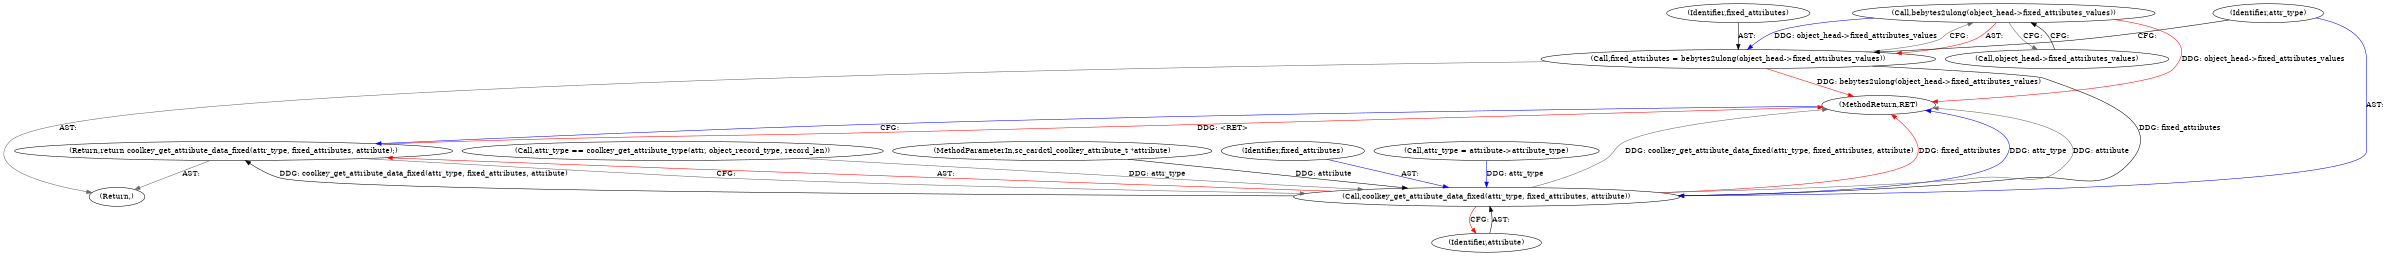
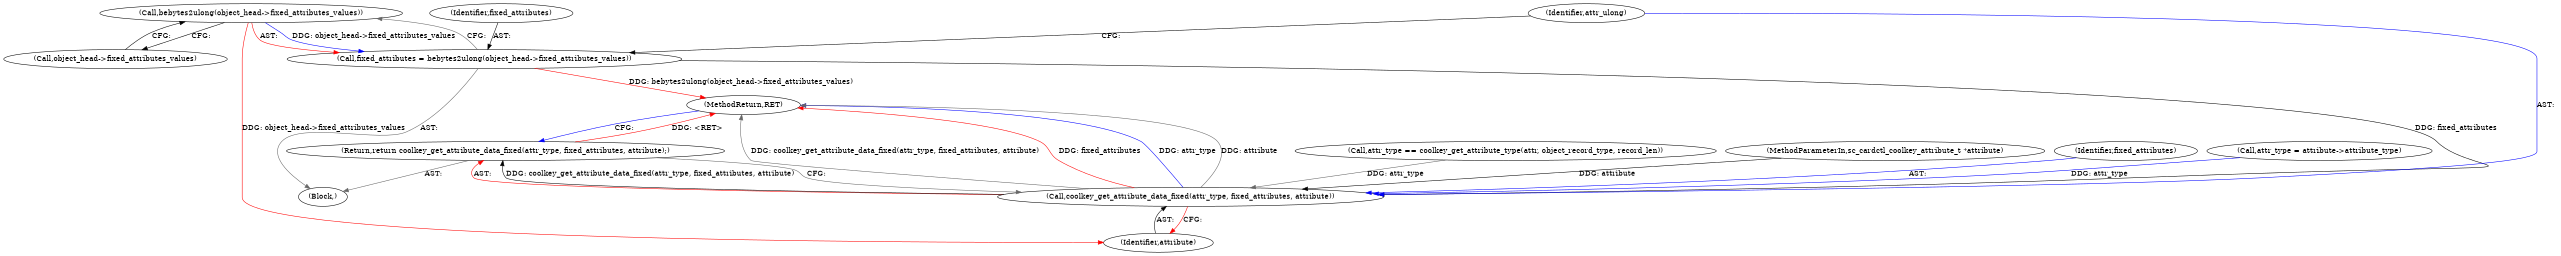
node "(Identifier,attr_type)": label "(Identifier,attr_type)" -> "(Identifier,attr_ulong)"
edge "(Call,bebytes2ulong(object_head->fixed_attributes_values))" -> "(Call,object_head->fixed_attributes_values)": color gray40 -> black
edge "(Call,bebytes2ulong(object_head->fixed_attributes_values))" -> "(MethodReturn,RET)": now "(Call,bebytes2ulong(object_head->fixed_attributes_values))" -> "(Identifier,attribute)"
node "(Return,)": label "(Return,)" -> "(Block,)"
